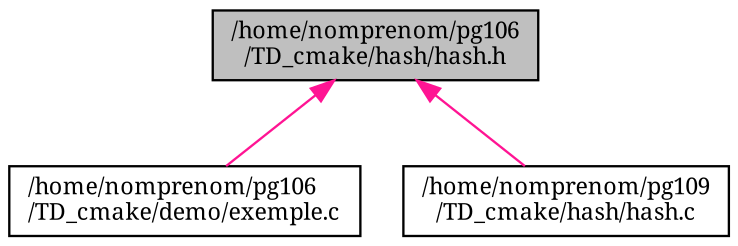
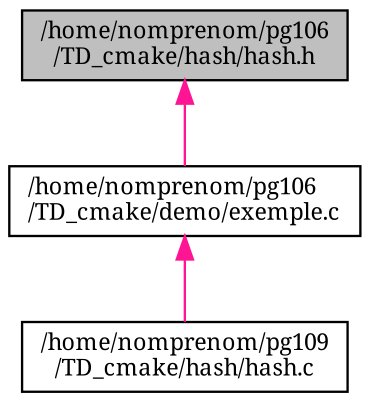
edge "/home/nomprenom/pg109 /TD_cmake/hash/hash.c" -> "/home/nomprenom/pg106 /TD_cmake/hash/hash.h": now "/home/nomprenom/pg109 /TD_cmake/hash/hash.c" -> "/home/nomprenom/pg106 /TD_cmake/demo/exemple.c"
